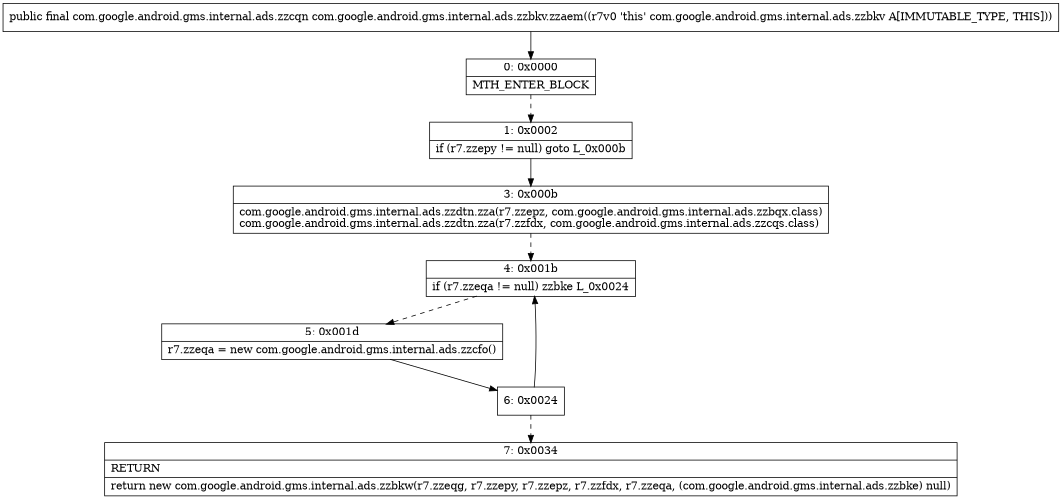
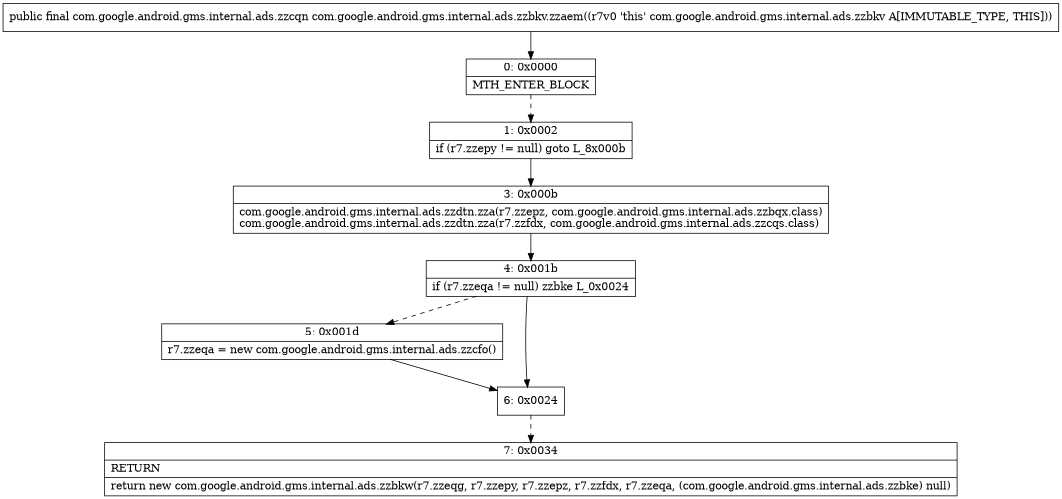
node "1: 0x0002": text "if (r7.zzepy != null) goto L_0x000b" -> "if (r7.zzepy != null) goto L_8x000b"
edge "3: 0x000b" -> "4: 0x001b": style dashed -> solid
edge "6: 0x0024" -> "4: 0x001b": reversed
